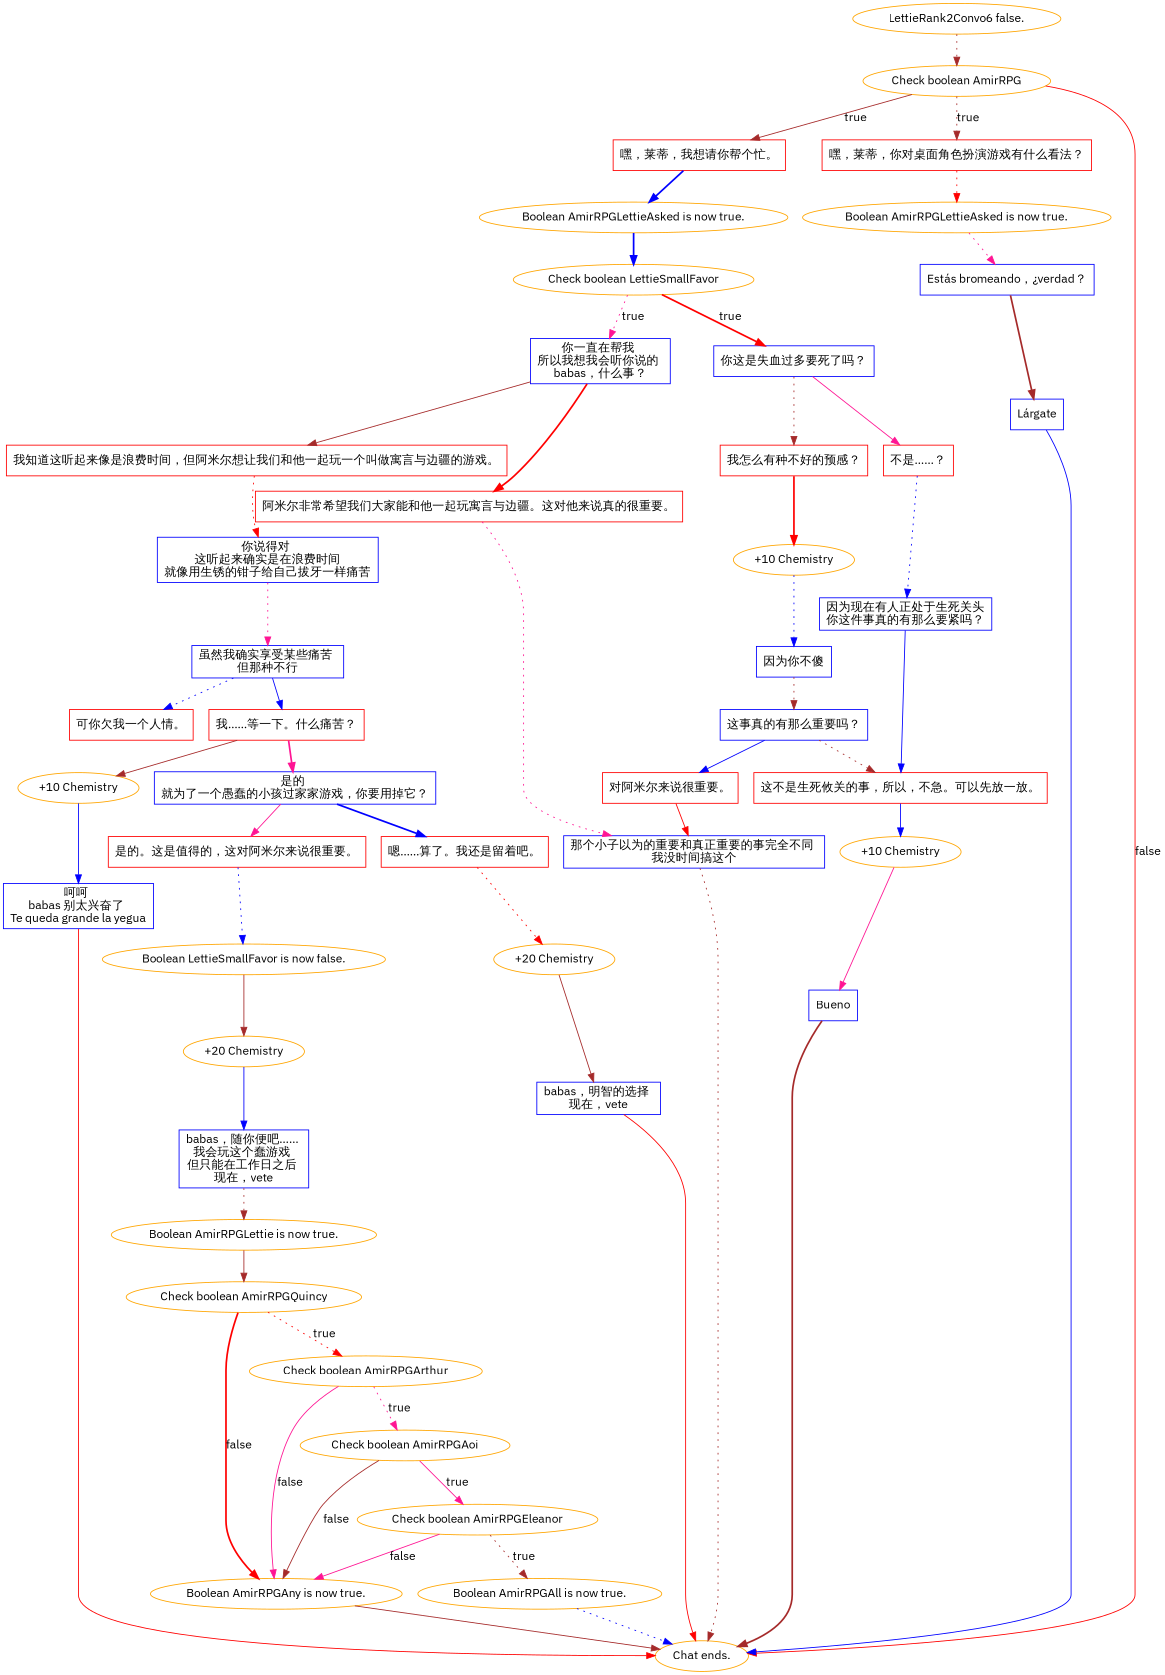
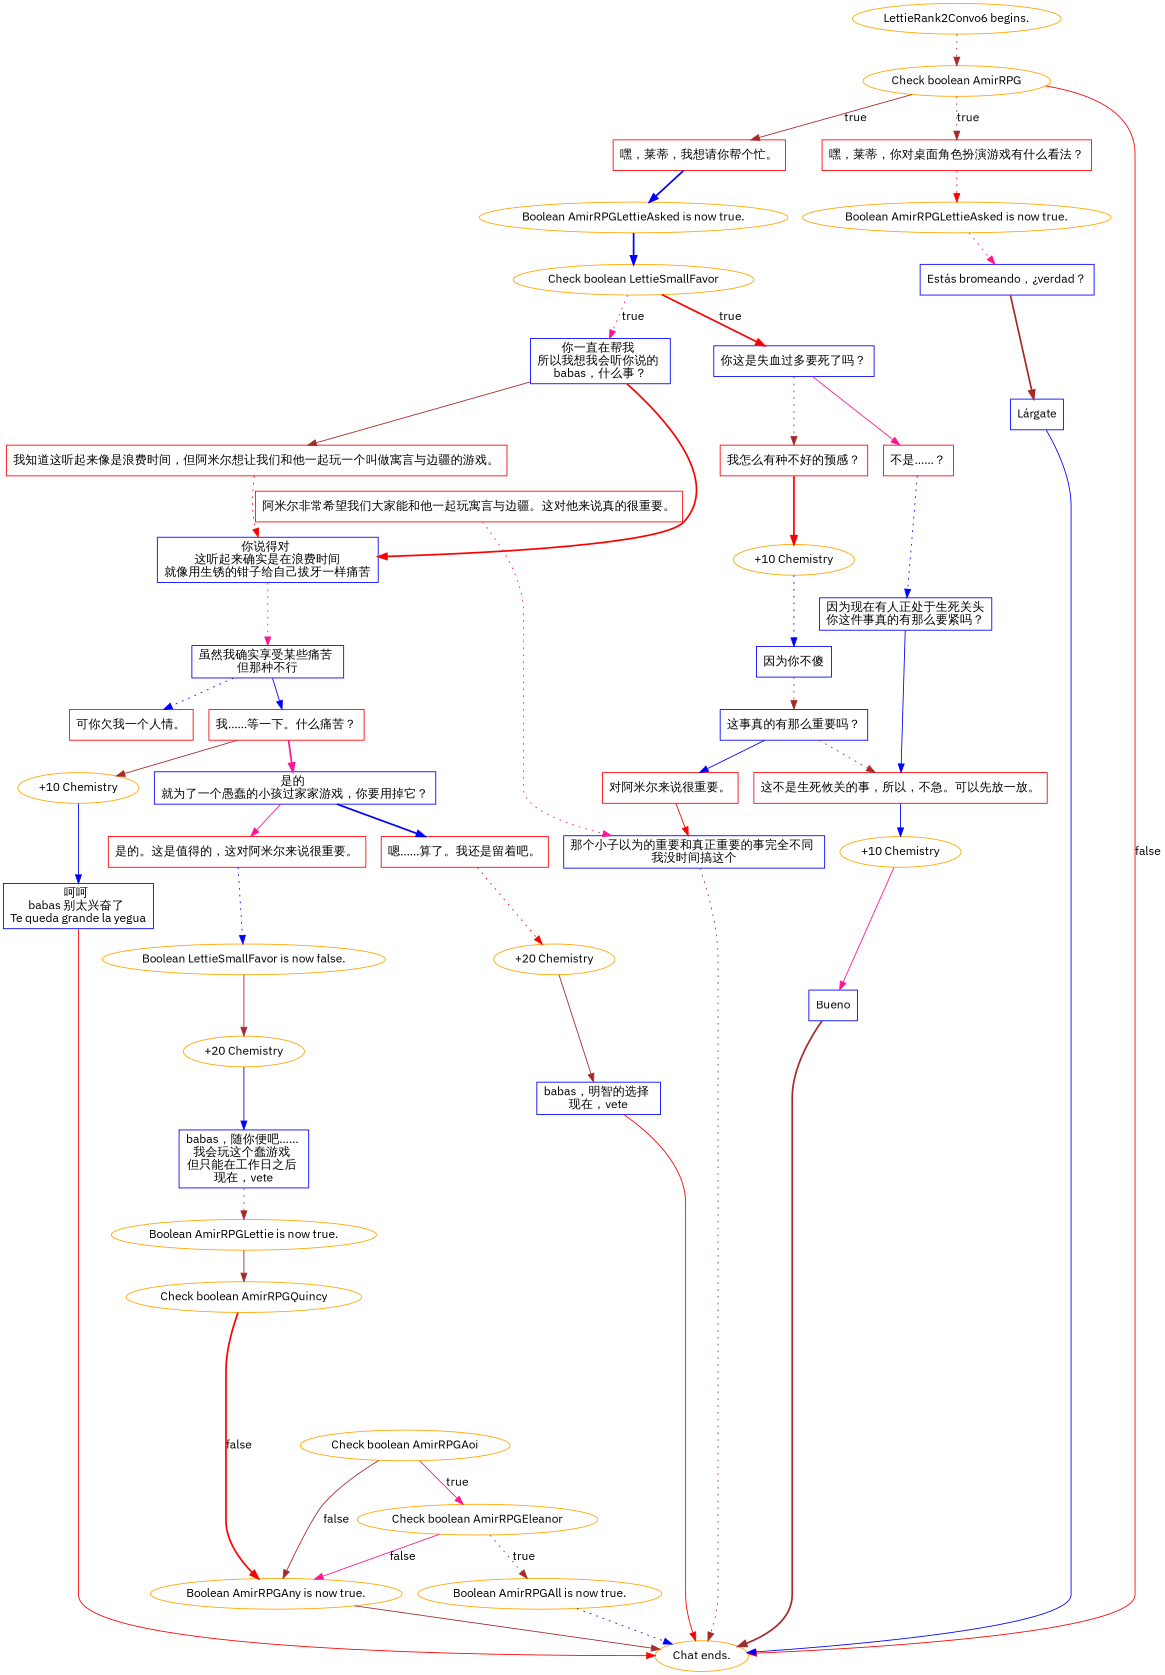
node "LettieRank2Convo6 false.": label "LettieRank2Convo6 false." -> "LettieRank2Convo6 begins."
edge "你一直在帮我 所以我想我会听你说的 babas，什么事？" -> "阿米尔非常希望我们大家能和他一起玩寓言与边疆。这对他来说真的很重要。": now "你一直在帮我 所以我想我会听你说的 babas，什么事？" -> "你说得对 这听起来确实是在浪费时间 就像用生锈的钳子给自己拔牙一样痛苦"
node "Check boolean AmirRPGArthur": removed
